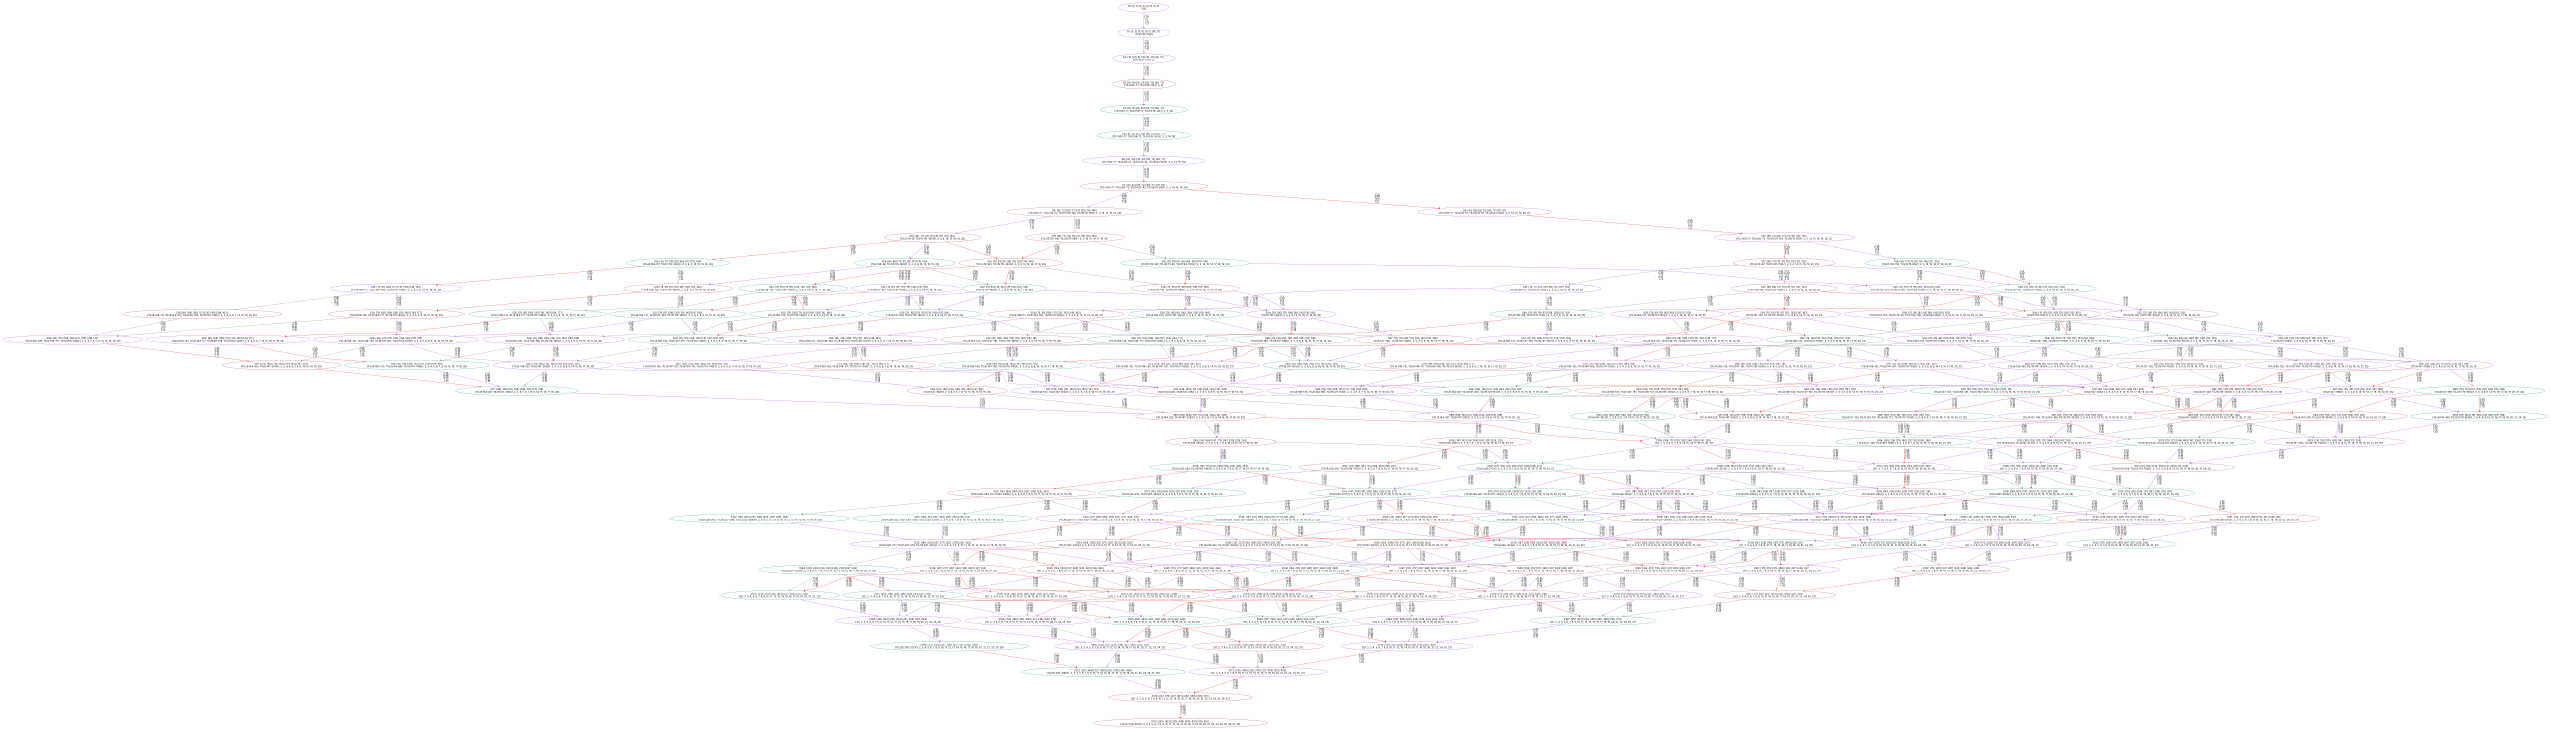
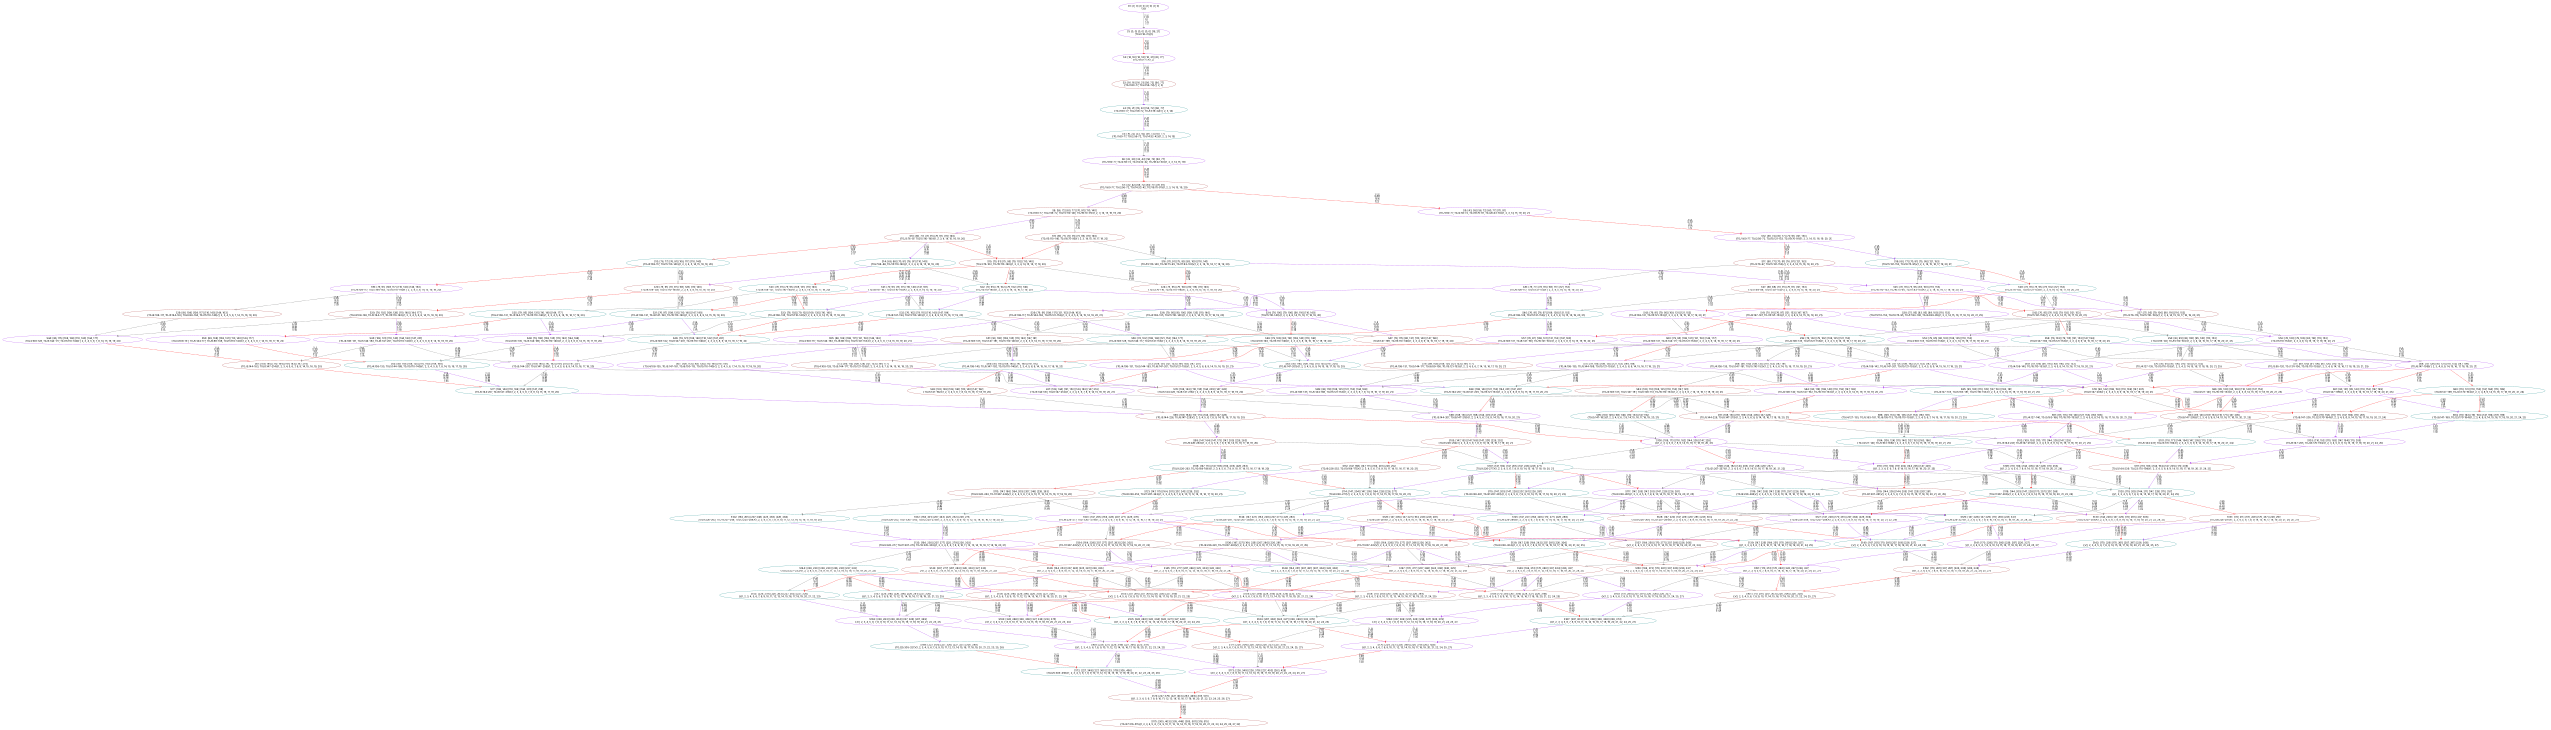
edge "S1: [0, 0] [0, 0] [0, 0] [16, 21] {T0J0:16-21}{1}" -> "S2: [16, 16] [16, 16] [16, 21] [60, 77] {T0J1:60-77}{1, 2}": arrowhead onormal -> tee
